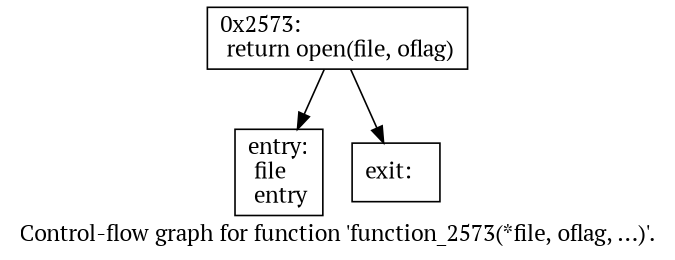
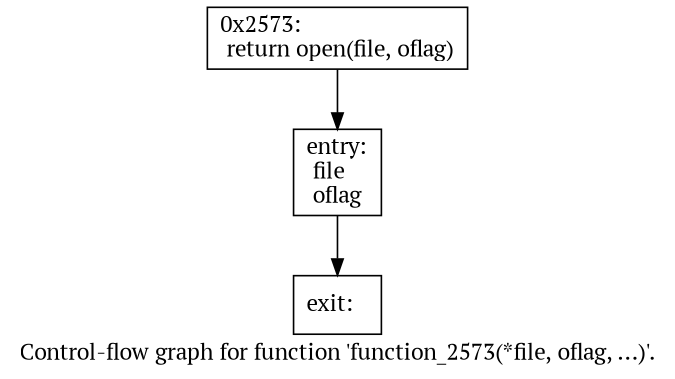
edge "0x2573:" -> "exit:": now "entry:" -> "exit:"
node "entry:": text "entry" -> "oflag"
